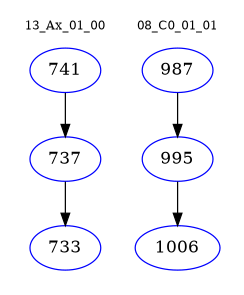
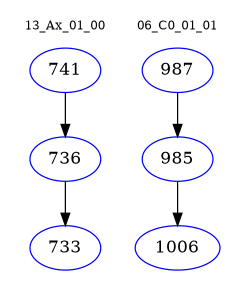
cluster "08_C0_01_01": label "08_C0_01_01" -> "06_C0_01_01"
node "737": label "737" -> "736"
node "995": label "995" -> "985"
